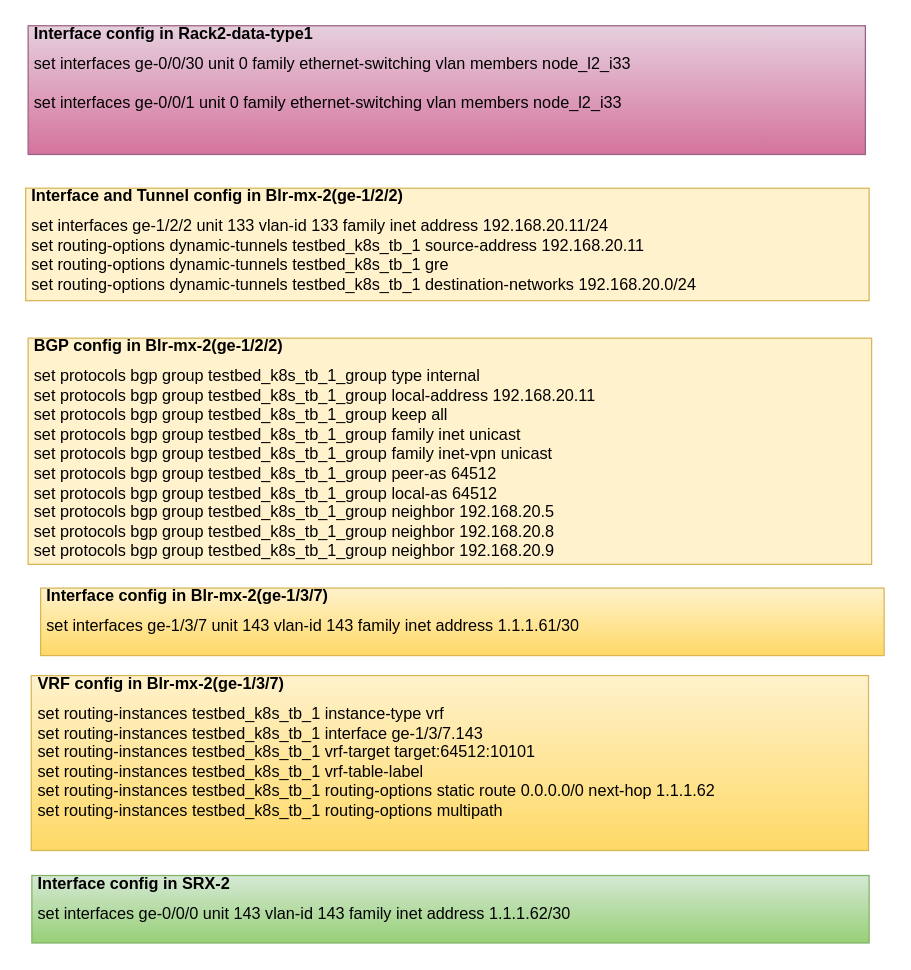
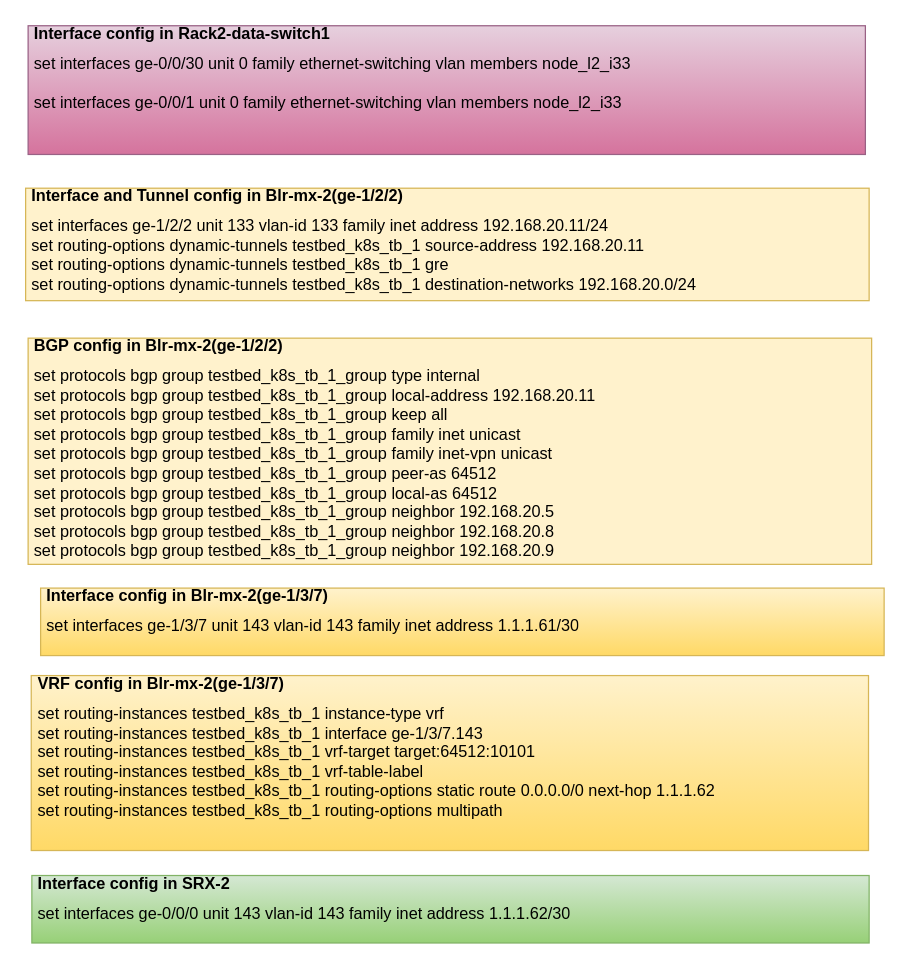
node "Interface config in Rack2-data-type1 set interfaces ge-0/0/30 unit 0 family ethernet-switching vlan members node_l2_i33 set interfaces ge-0/0/1 unit 0 family ethernet-switching vlan members node_l2_i33": label "Interface config in Rack2-data-type1 set interfaces ge-0/0/30 unit 0 family ethernet-switching vlan members node_l2_i33 set interfaces ge-0/0/1 unit 0 family ethernet-switching vlan members node_l2_i33" -> "Interface config in Rack2-data-switch1 set interfaces ge-0/0/30 unit 0 family ethernet-switching vlan members node_l2_i33 set interfaces ge-0/0/1 unit 0 family ethernet-switching vlan members node_l2_i33"
